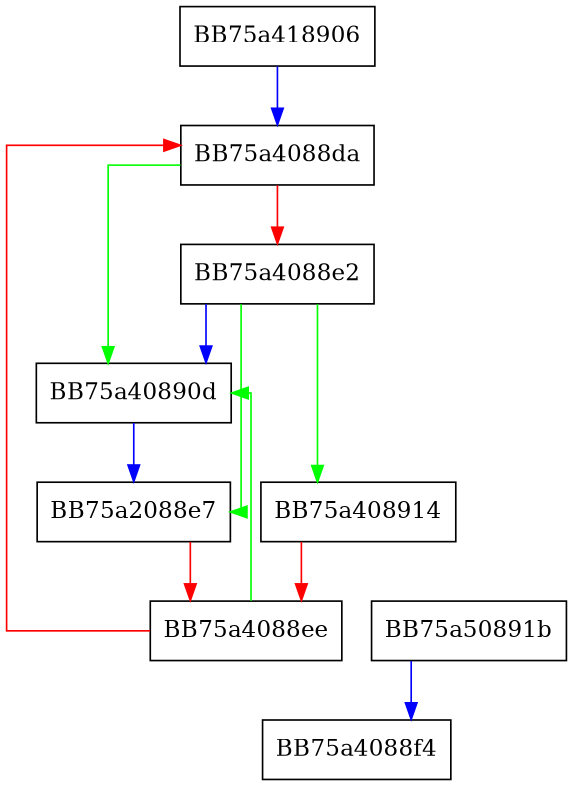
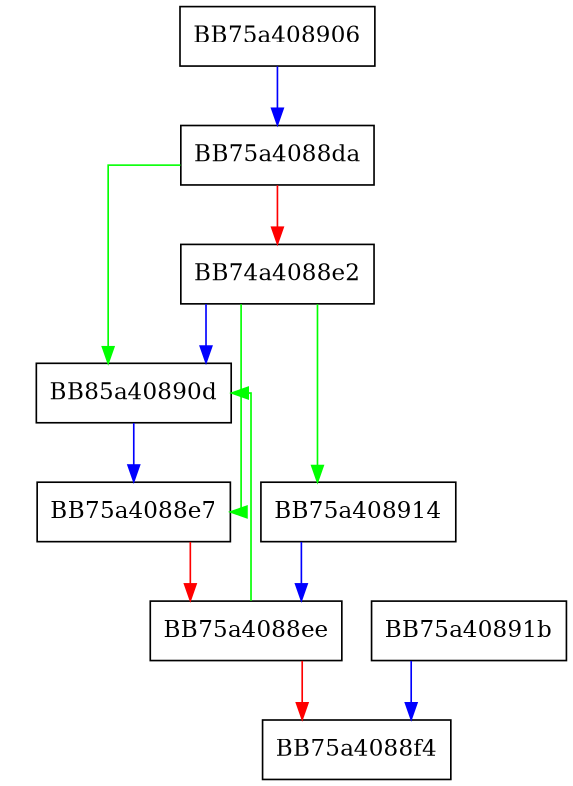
node "BB75a418906": label "BB75a418906" -> "BB75a408906"
node "BB75a4088e2": label "BB75a4088e2" -> "BB74a4088e2"
edge "BB75a4088ee" -> "BB75a4088da": now "BB75a4088ee" -> "BB75a4088f4"
node "BB75a40890d": label "BB75a40890d" -> "BB85a40890d"
node "BB75a2088e7": label "BB75a2088e7" -> "BB75a4088e7"
edge "BB75a408914" -> "BB75a4088ee": color red -> blue
node "BB75a50891b": label "BB75a50891b" -> "BB75a40891b"
